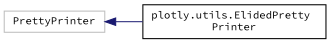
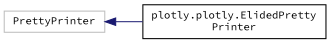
node "plotly.utils.ElidedPretty Printer": label "plotly.utils.ElidedPretty Printer" -> "plotly.plotly.ElidedPretty Printer"
